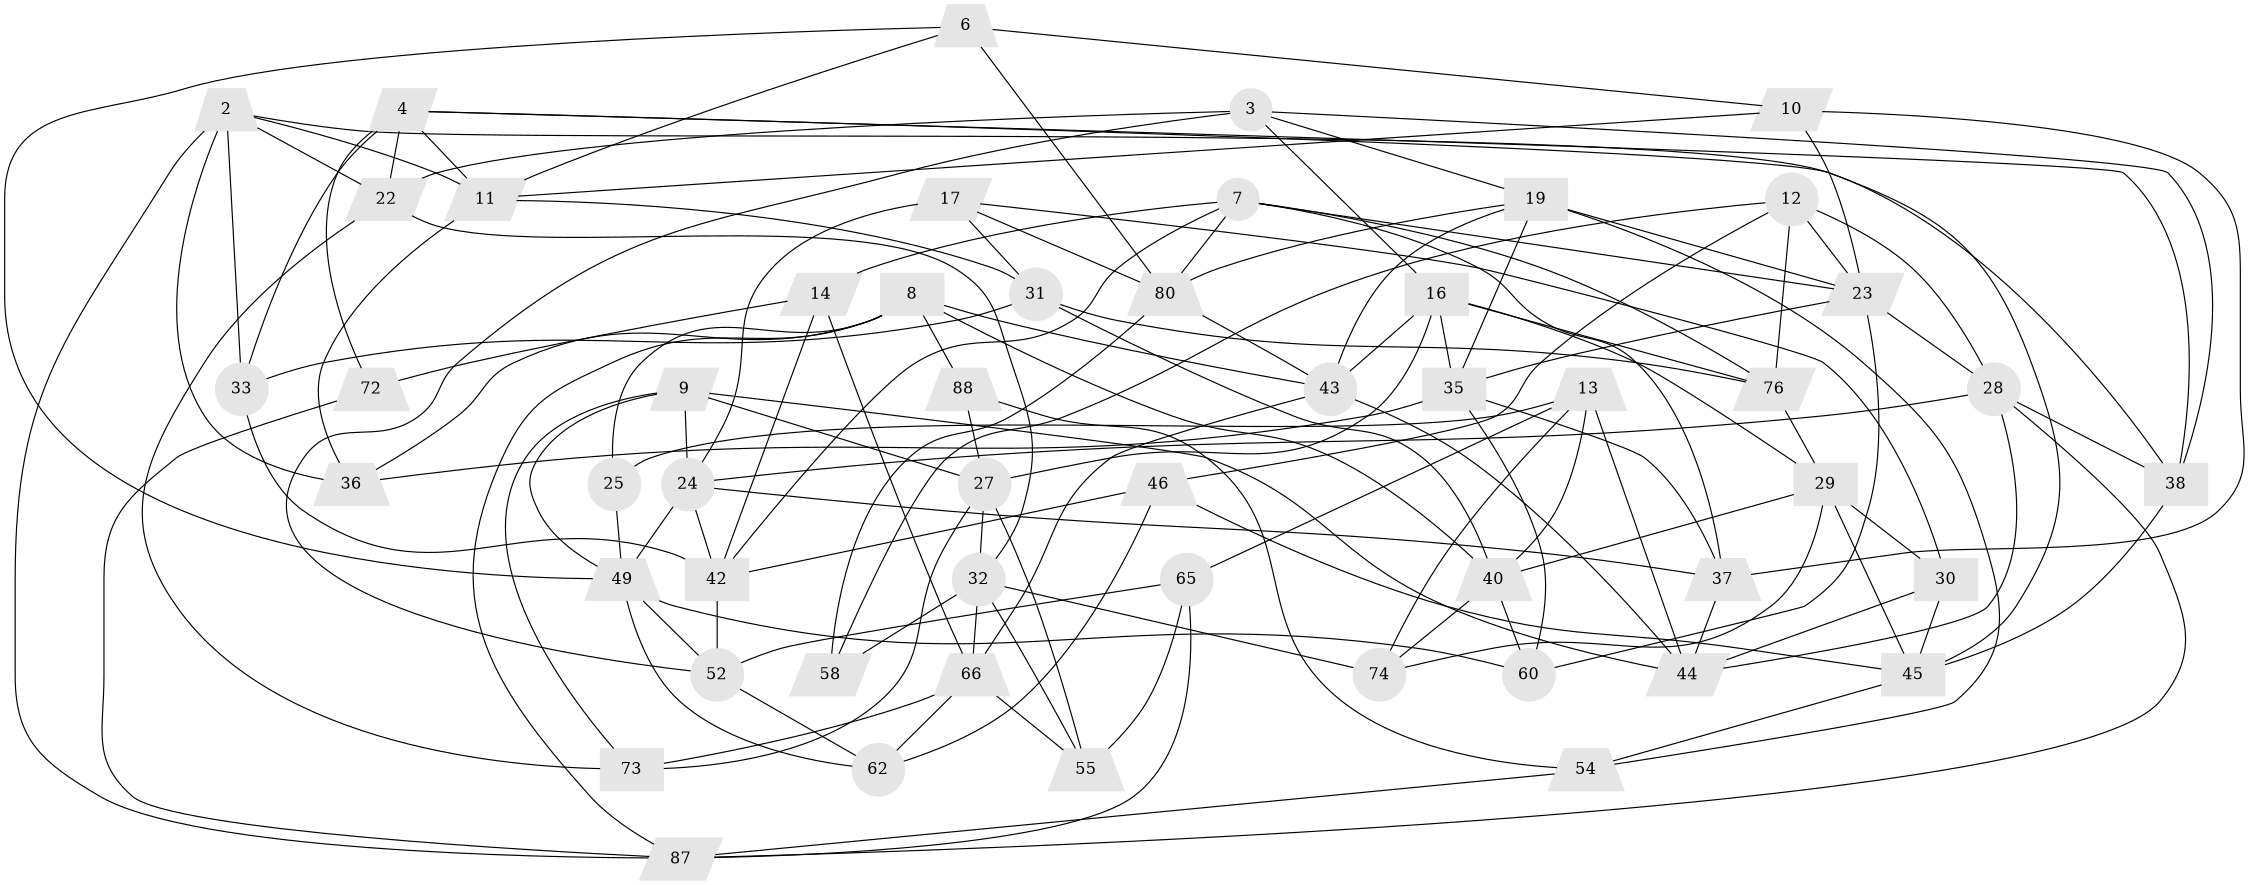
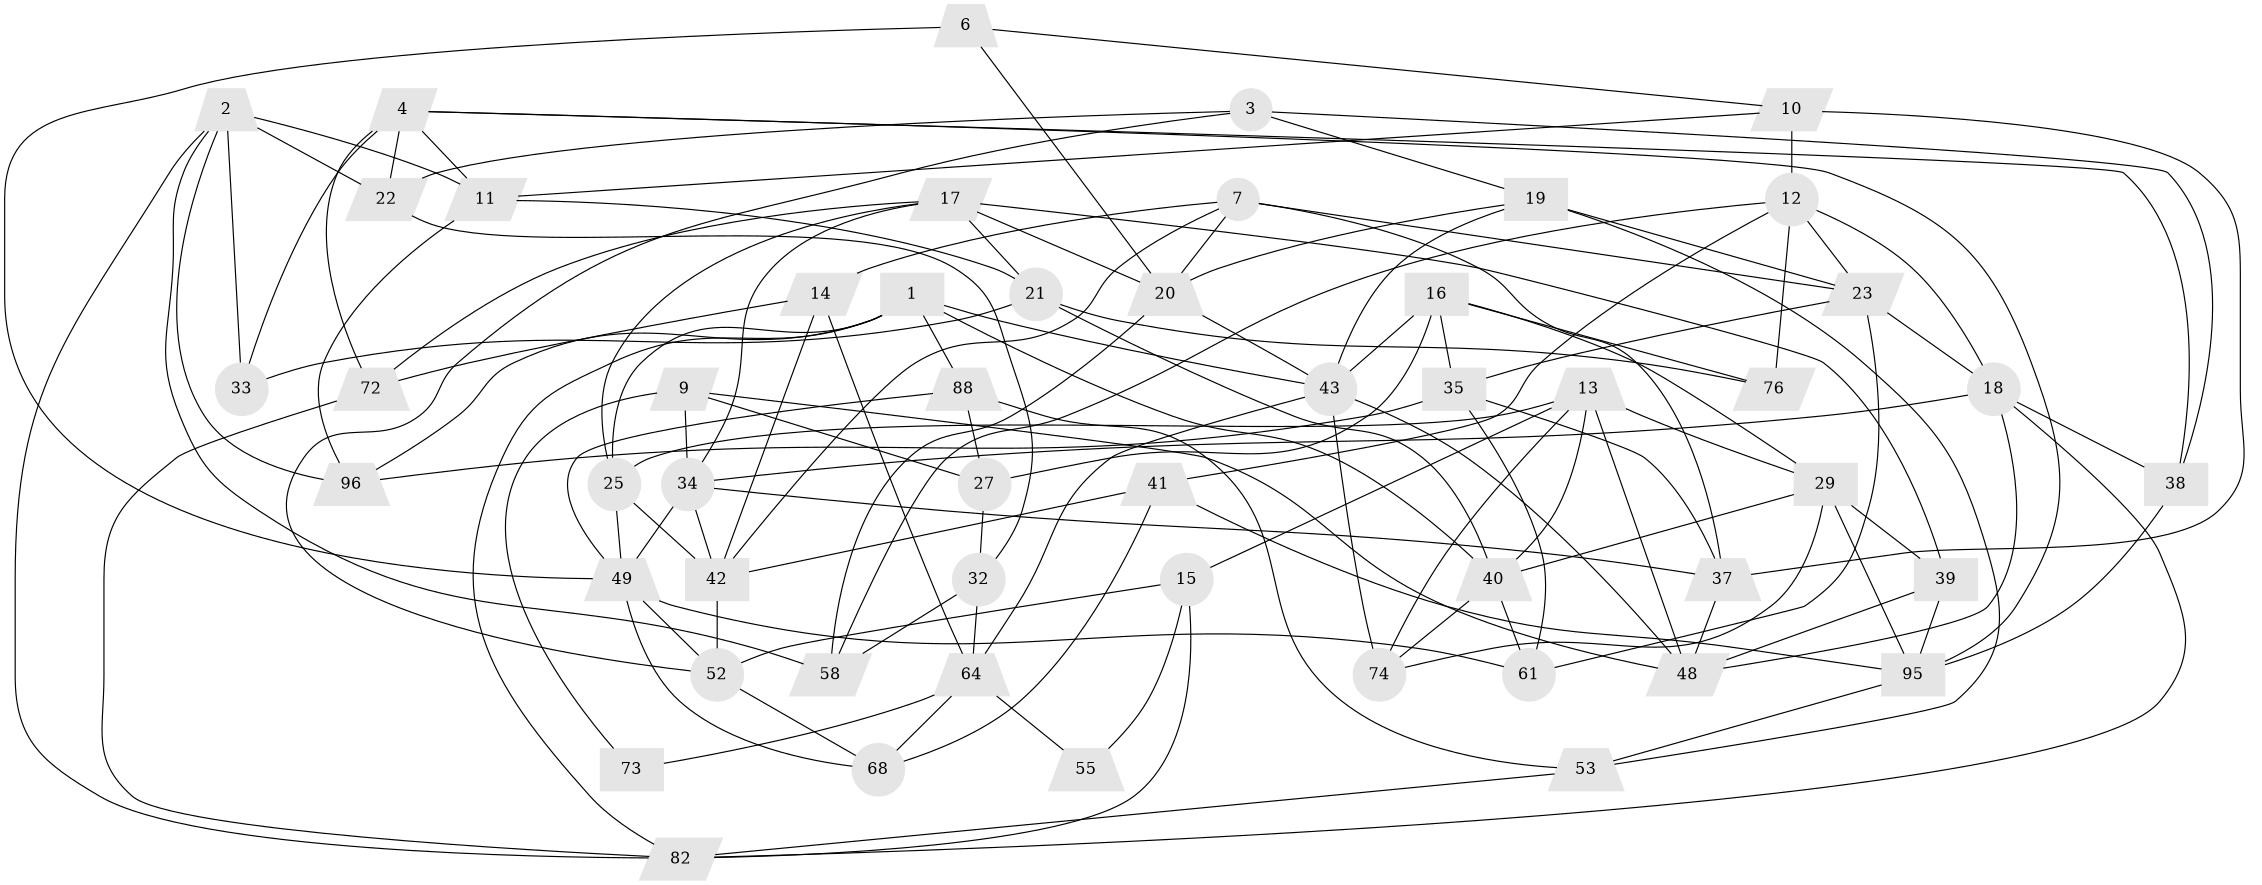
edge "6" -- "11": removed
edge "2" -- "38": now "2" -- "58"
edge "3" -- "16": removed
edge "10" -- "23": now "10" -- "12"
edge "17" -- "72": added
edge "7" -- "76": removed
edge "17" -- "25": added
node "8": label "8" -> "1"
node "31": label "31" -> "21"
node "80": label "80" -> "20"
edge "19" -- "35": removed
node "28": label "28" -> "18"
edge "76" -- "29": now "13" -- "29"
edge "9" -- "49": now "88" -- "49"
node "36": label "36" -> "96"
node "24": label "24" -> "34"
node "46": label "46" -> "41"
edge "33" -- "42": now "25" -- "42"
node "65": label "65" -> "15"
node "30": label "30" -> "39"
edge "22" -- "73": removed
edge "32" -- "74": now "43" -- "74"
edge "27" -- "55": removed
node "66": label "66" -> "64"
edge "32" -- "55": removed
node "60": label "60" -> "61"
node "44": label "44" -> "48"
node "45": label "45" -> "95"
edge "27" -- "73": removed
node "62": label "62" -> "68"
node "54": label "54" -> "53"
node "87": label "87" -> "82"
